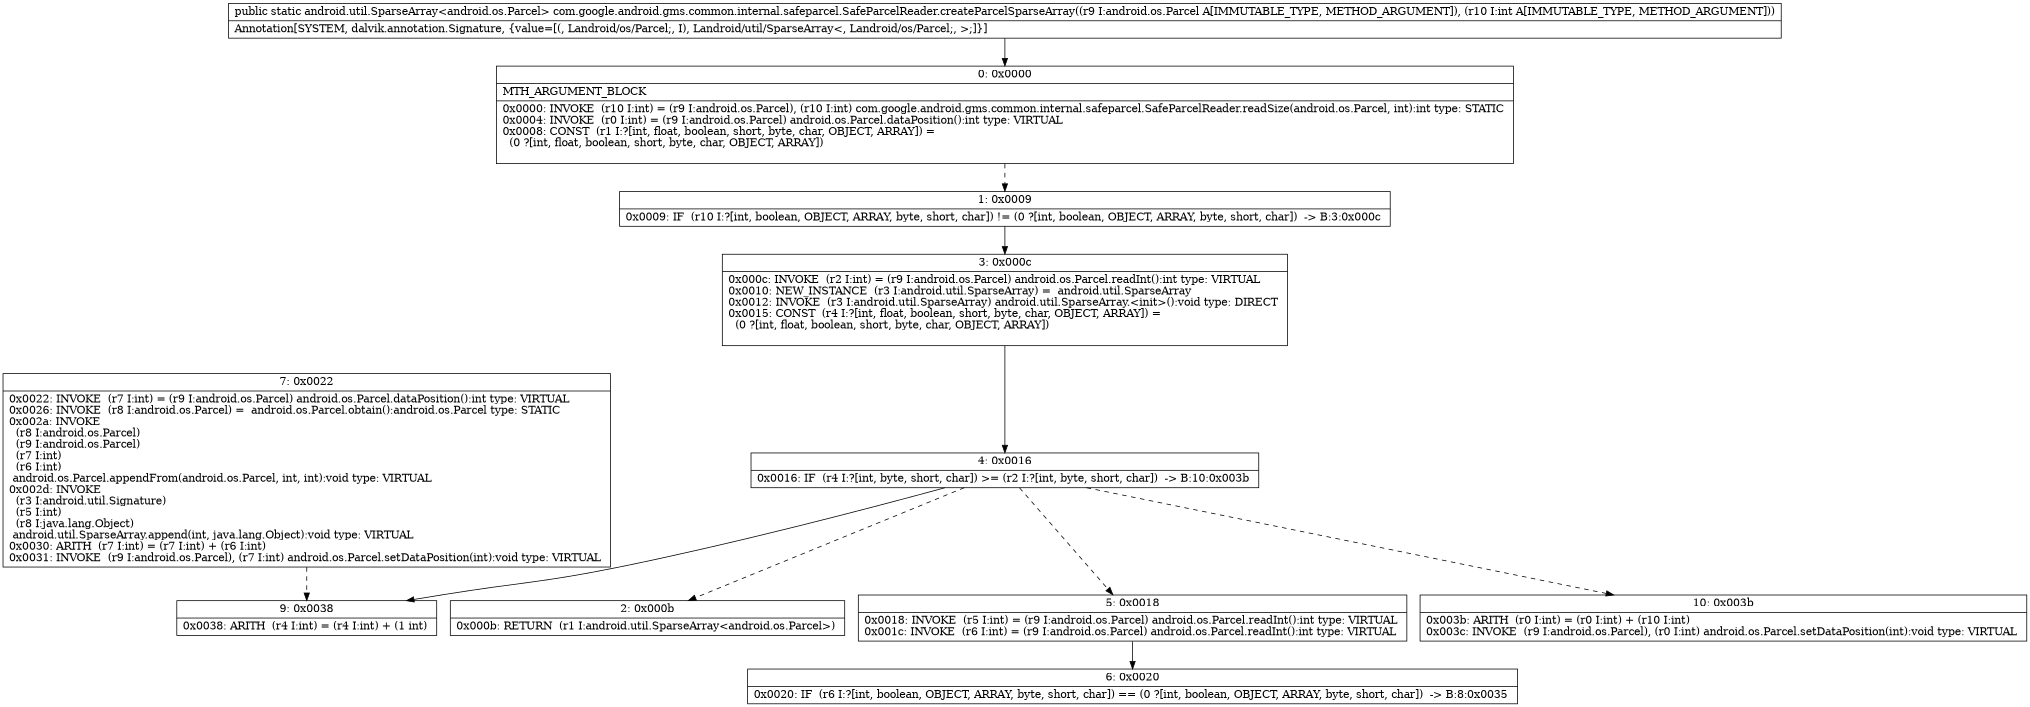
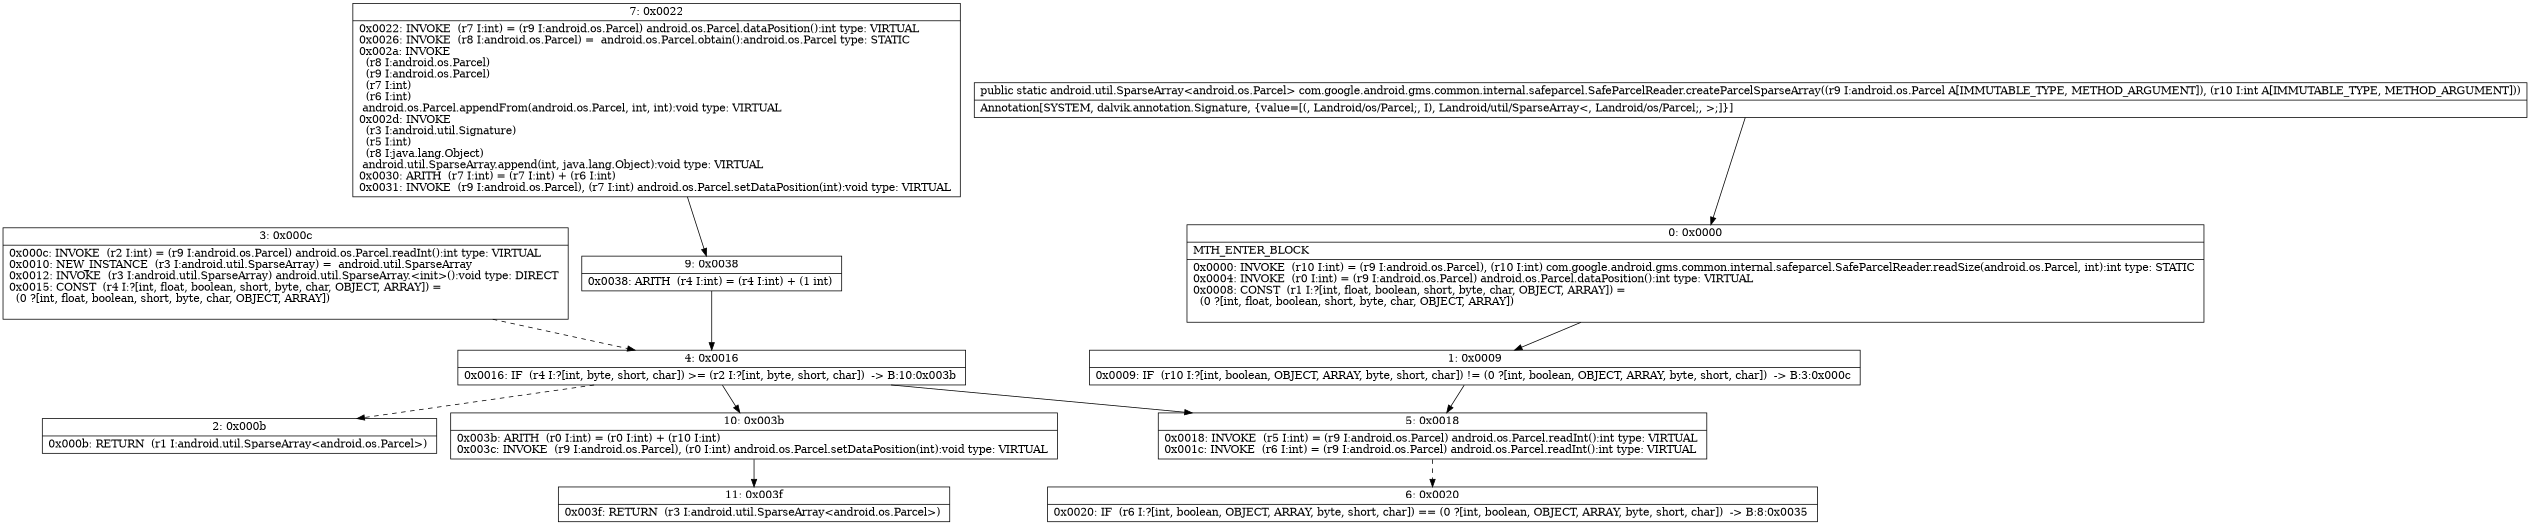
node "0: 0x0000": text "MTH_ARGUMENT_BLOCK" -> "MTH_ENTER_BLOCK"
edge "0: 0x0000" -> "1: 0x0009": style dashed -> solid
edge "1: 0x0009" -> "3: 0x000c": now "1: 0x0009" -> "5: 0x0018"
edge "3: 0x000c" -> "4: 0x0016": style solid -> dashed
node "11: 0x003f": added
edge "4: 0x0016" -> "5: 0x0018": style dashed -> solid
edge "4: 0x0016" -> "10: 0x003b": style dashed -> solid
edge "4: 0x0016" -> "9: 0x0038": reversed
edge "7: 0x0022" -> "9: 0x0038": style dashed -> solid
edge "5: 0x0018" -> "6: 0x0020": style solid -> dashed
